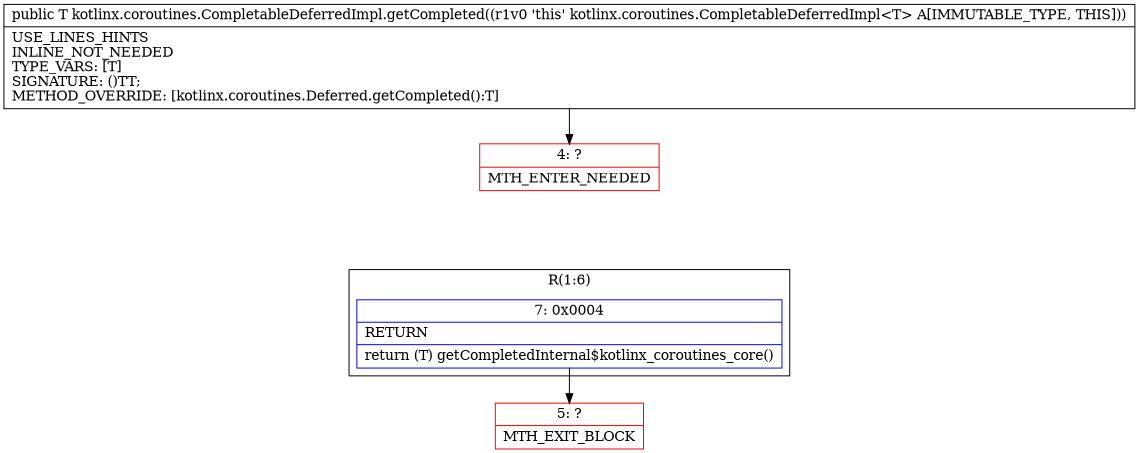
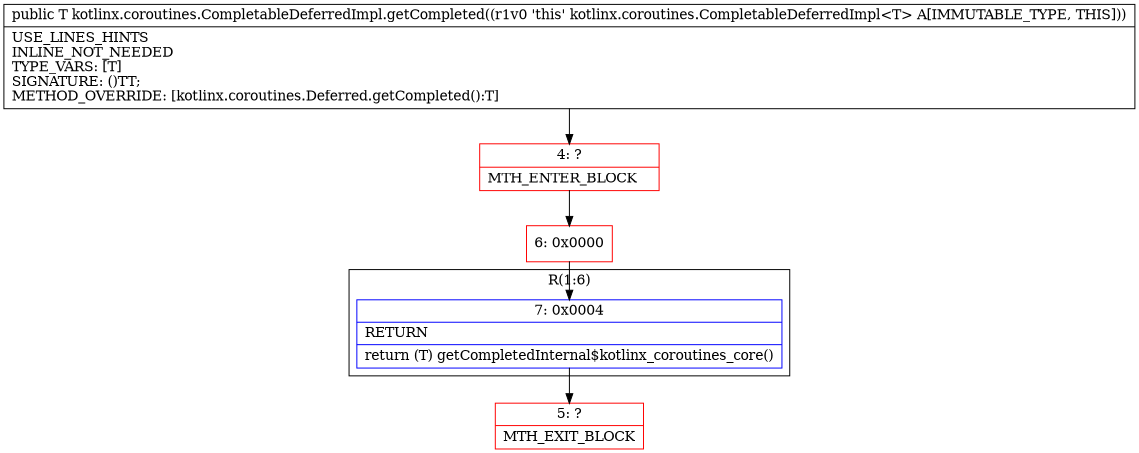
node "4: ?": text "MTH_ENTER_NEEDED" -> "MTH_ENTER_BLOCK"
node "6: 0x0000": added
